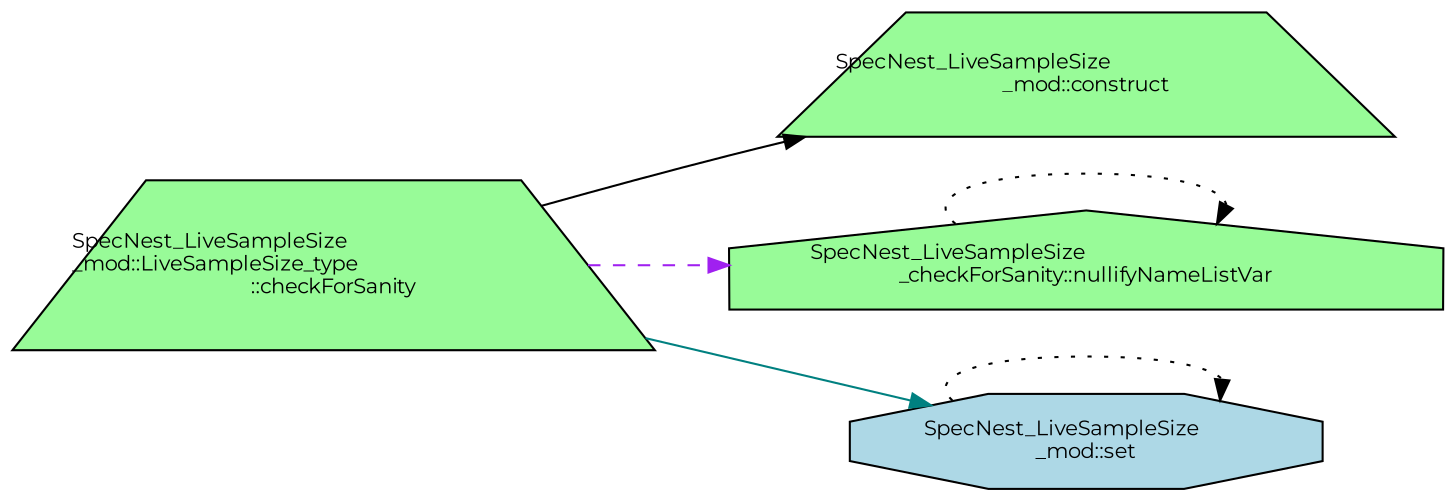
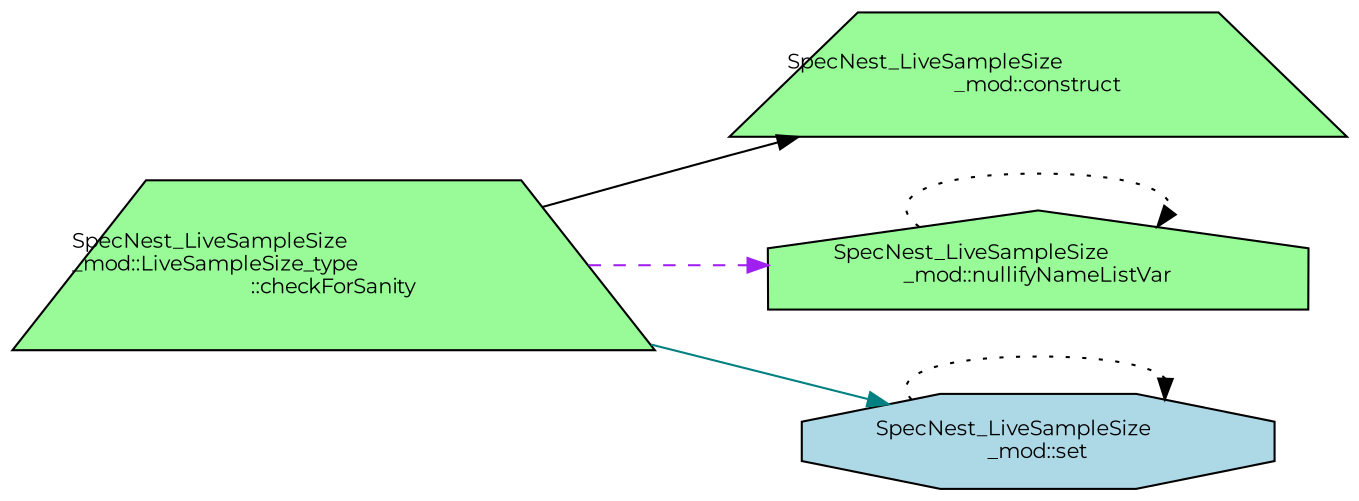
node "SpecNest_LiveSampleSize _checkForSanity::nullifyNameListVar": label "SpecNest_LiveSampleSize _checkForSanity::nullifyNameListVar" -> "SpecNest_LiveSampleSize _mod::nullifyNameListVar"
